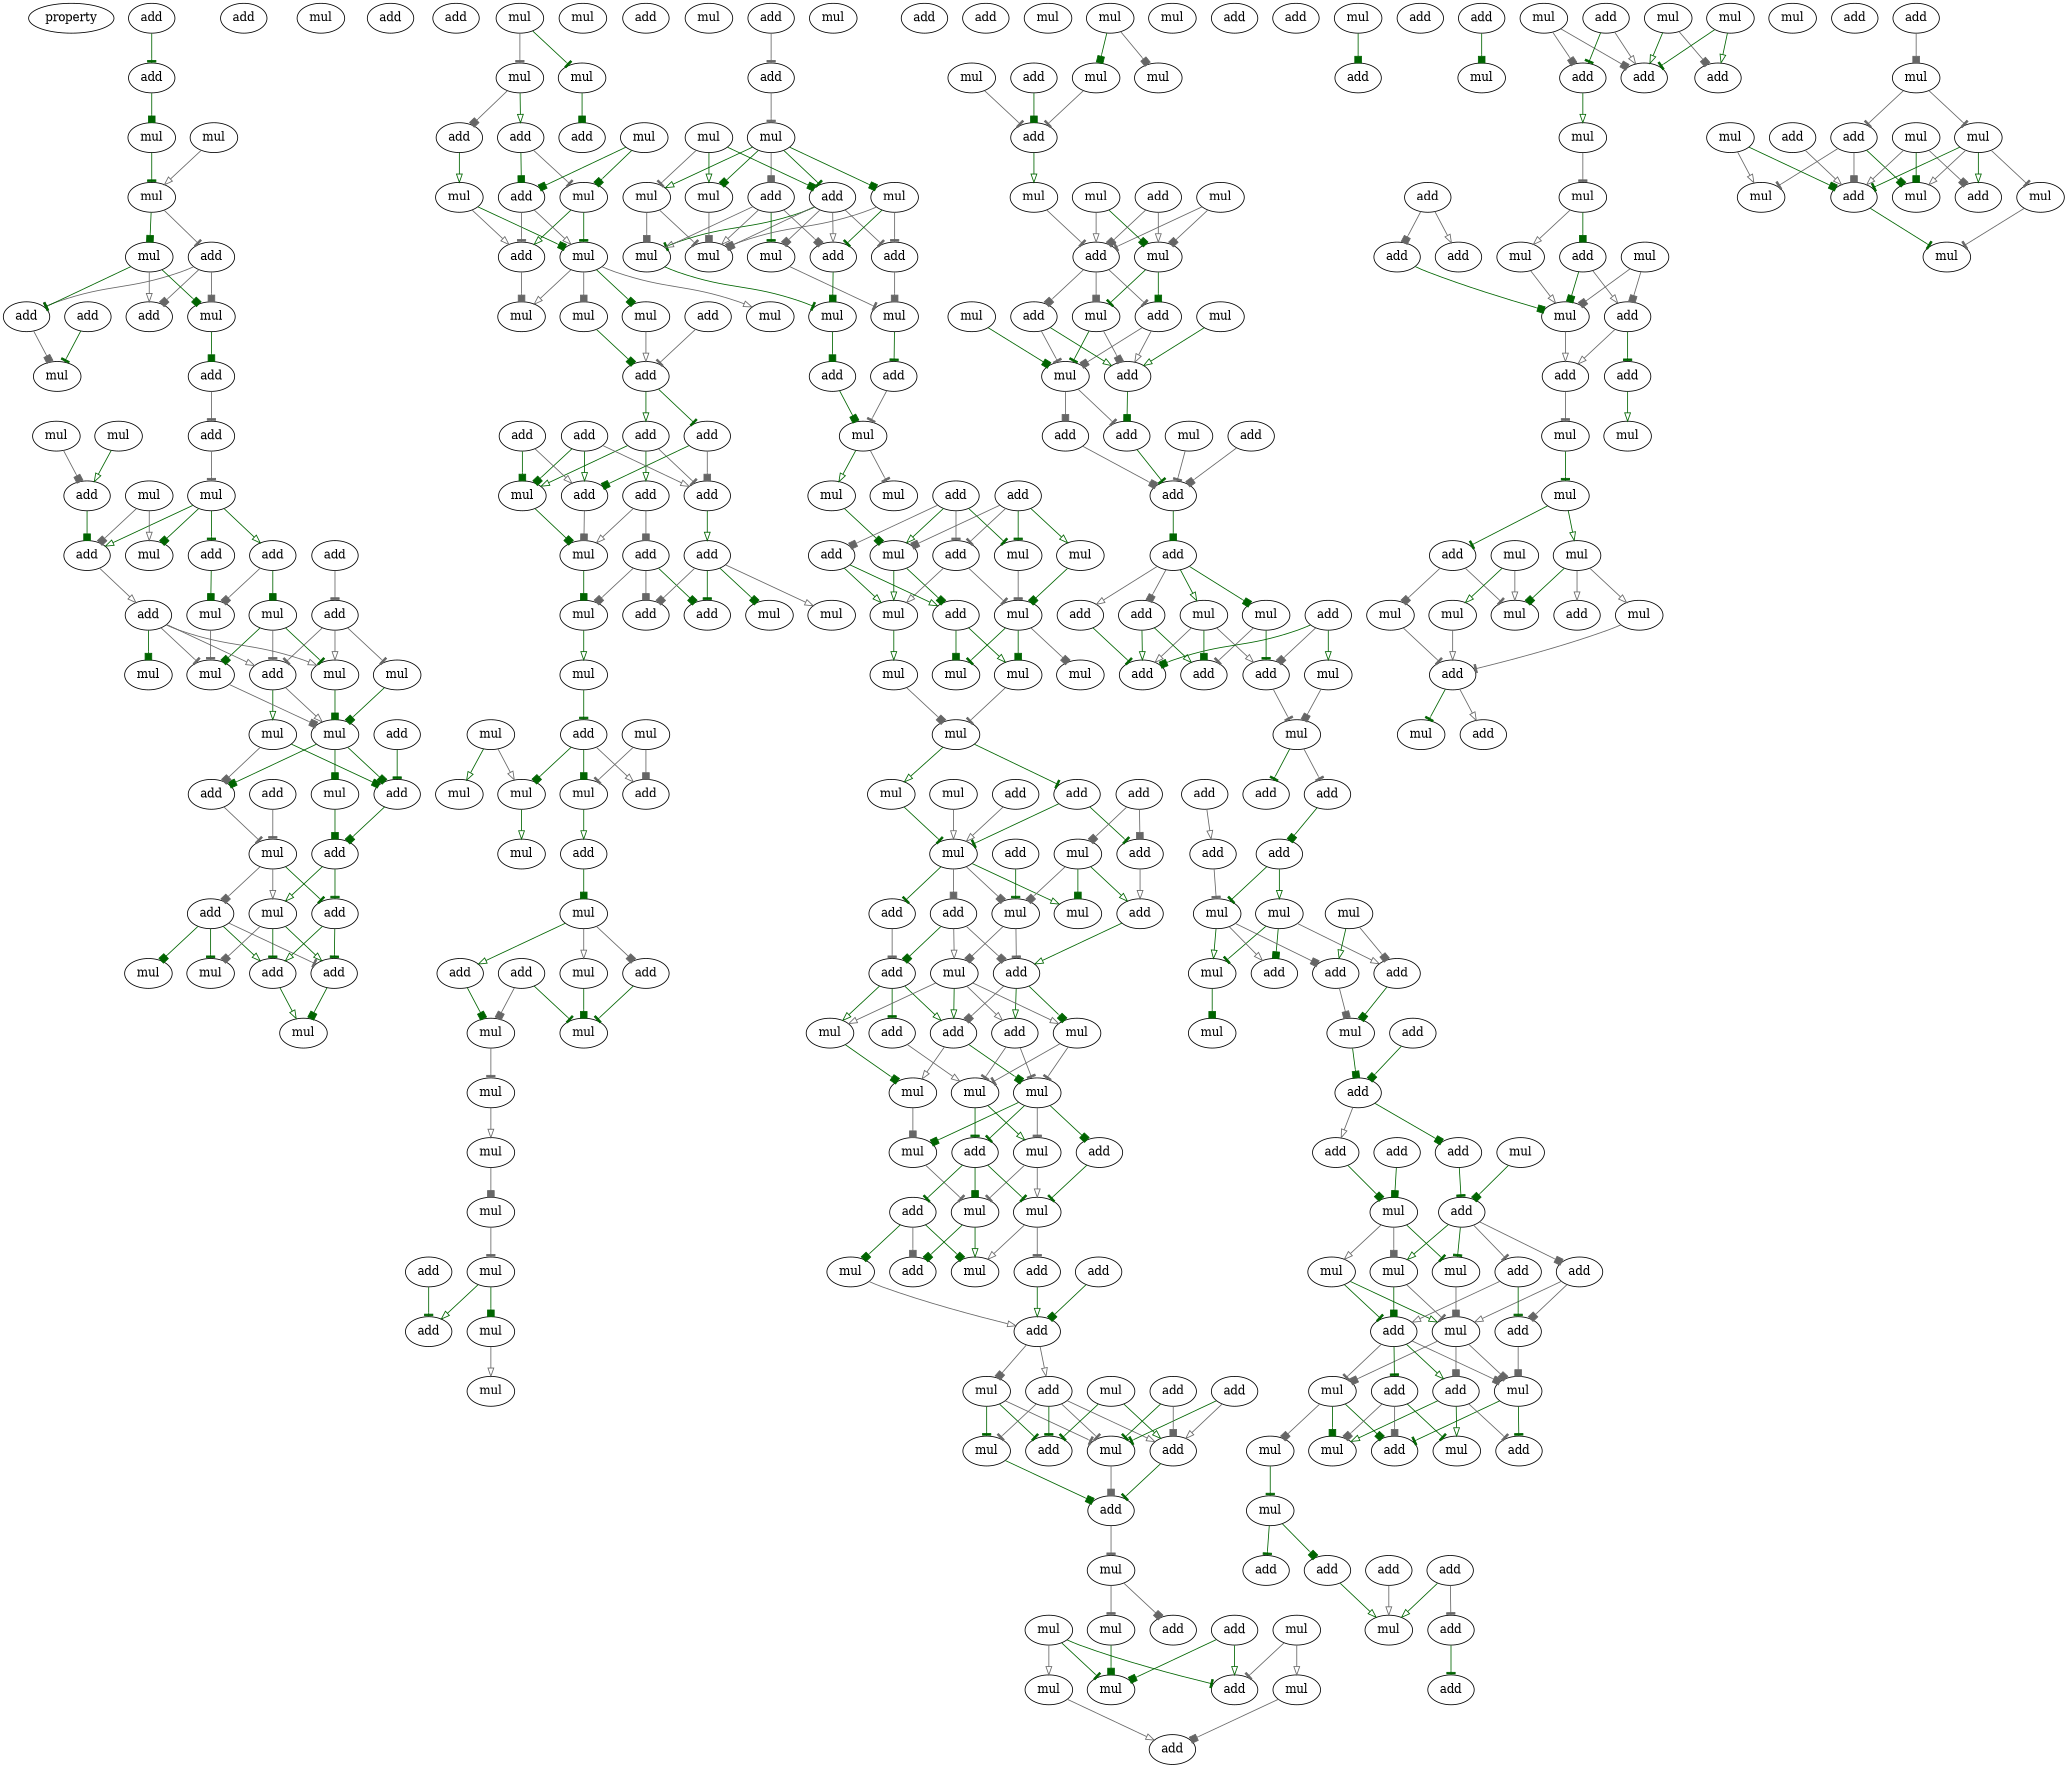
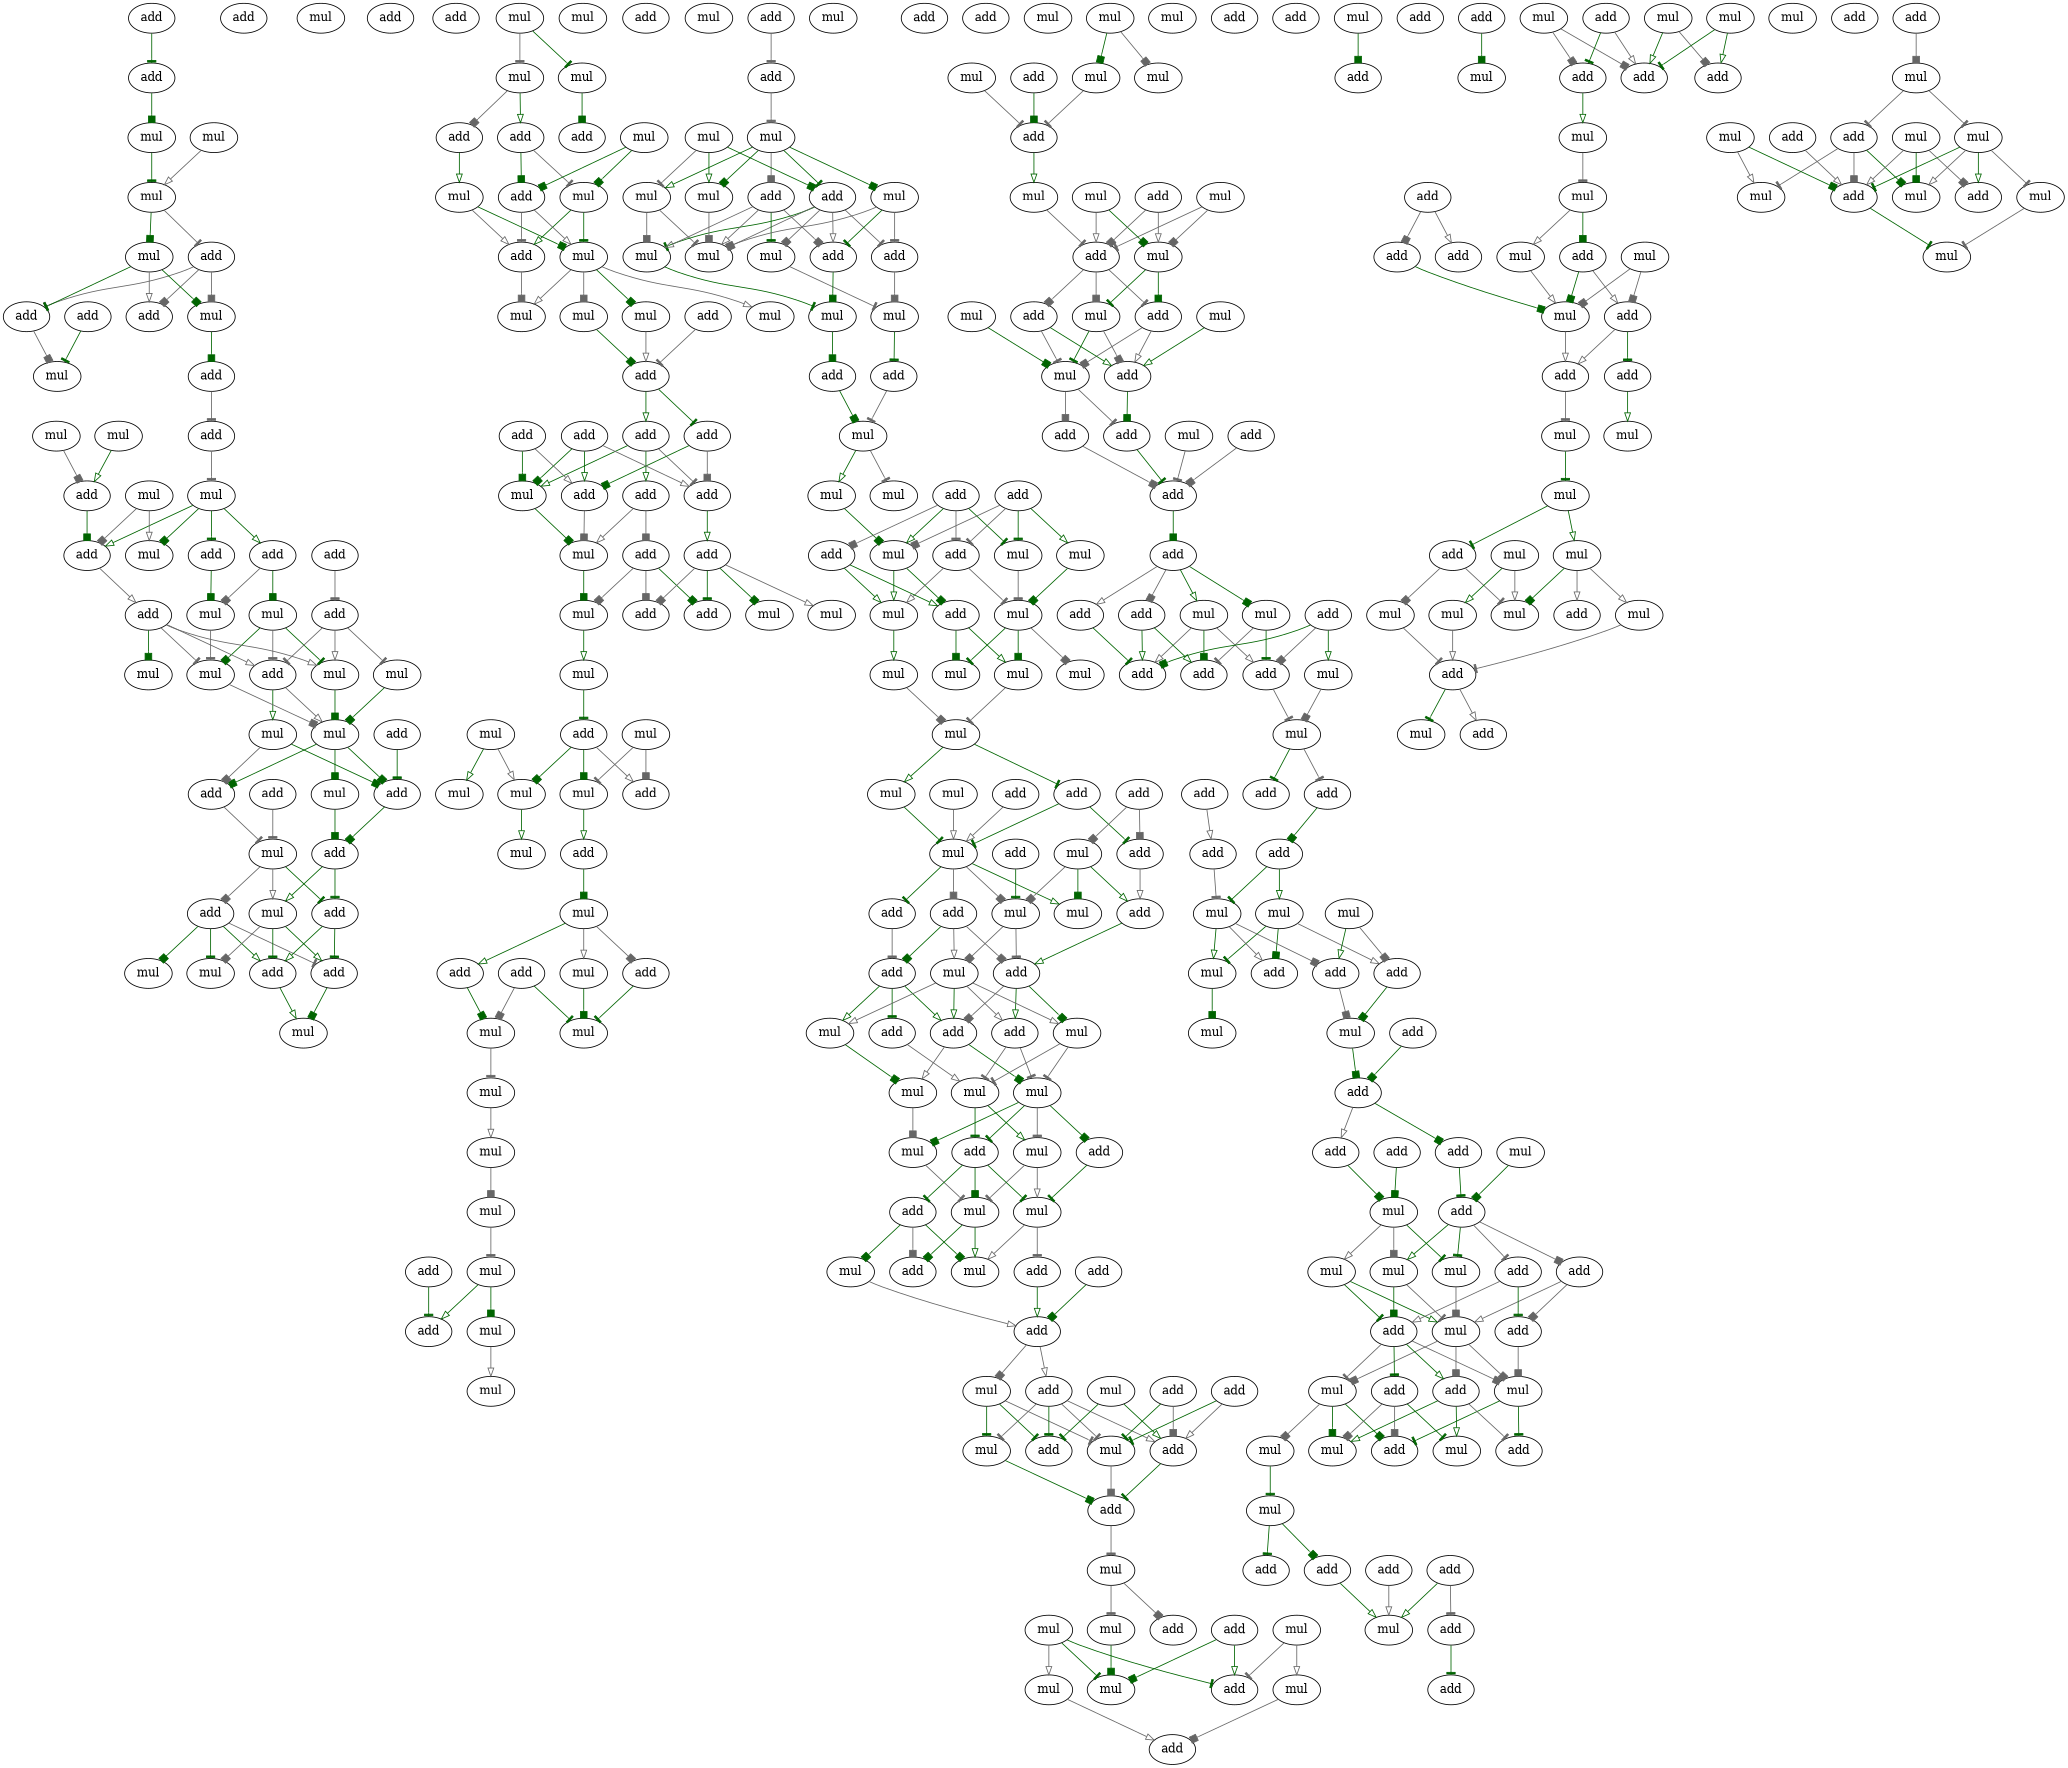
node "property": removed
